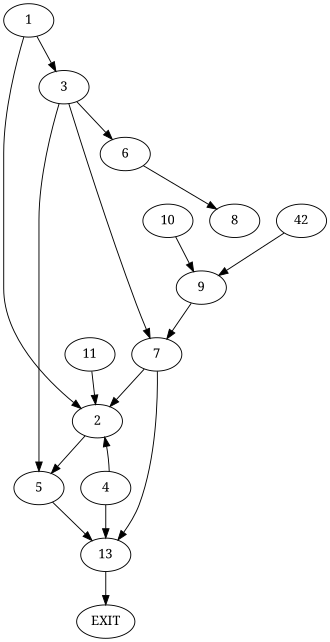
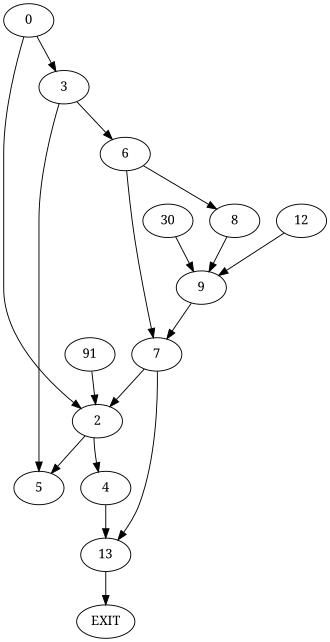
node "1": label "1" -> "0"
edge "3" -> "7": now "6" -> "7"
node "10": label "10" -> "30"
node "42": label "42" -> "12"
edge "8" -> "9": added
node "11": label "11" -> "91"
edge "4" -> "2": reversed
edge "5" -> "13": removed
